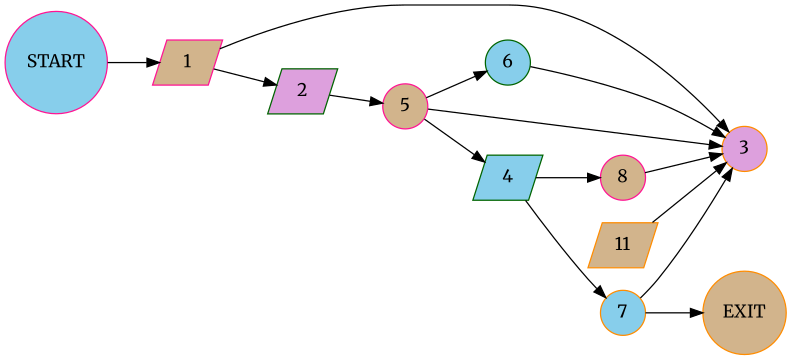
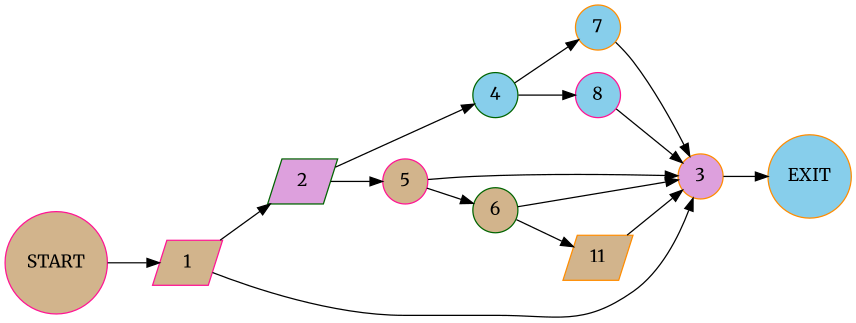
node "START": fillcolor skyblue -> tan
node "6": fillcolor skyblue -> tan
edge "5" -> "4": now "2" -> "4"
node "4": shape parallelogram -> circle
node "8": fillcolor tan -> skyblue
edge "6" -> "11": added
edge "7" -> "EXIT": now "3" -> "EXIT"
node "EXIT": fillcolor tan -> skyblue
